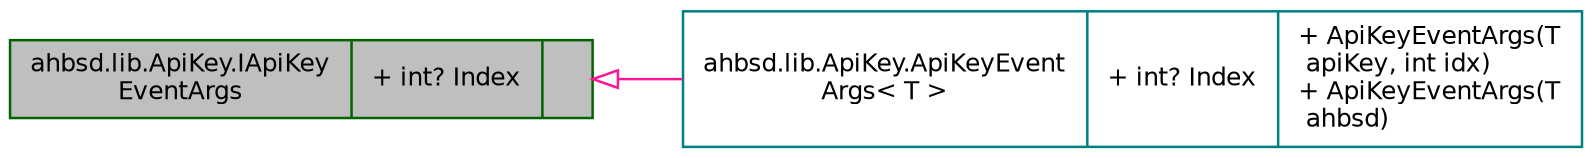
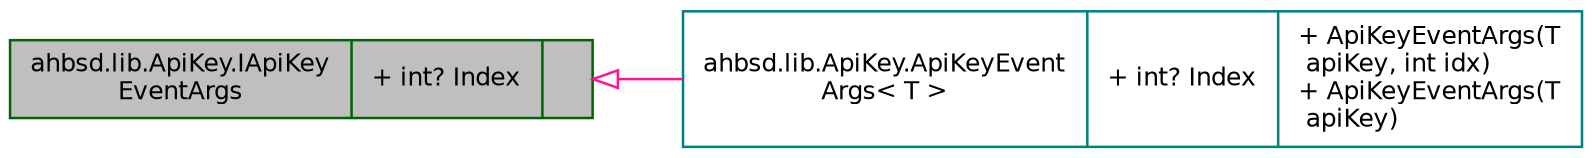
node "ahbsd.lib.ApiKey.ApiKeyEvent": text "ahbsd)" -> "apiKey)"
